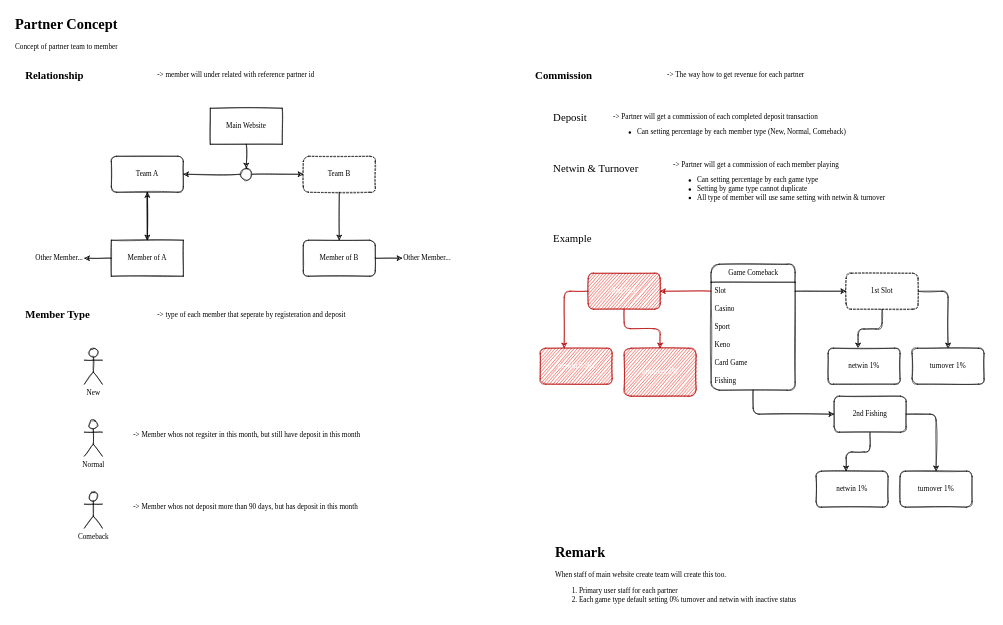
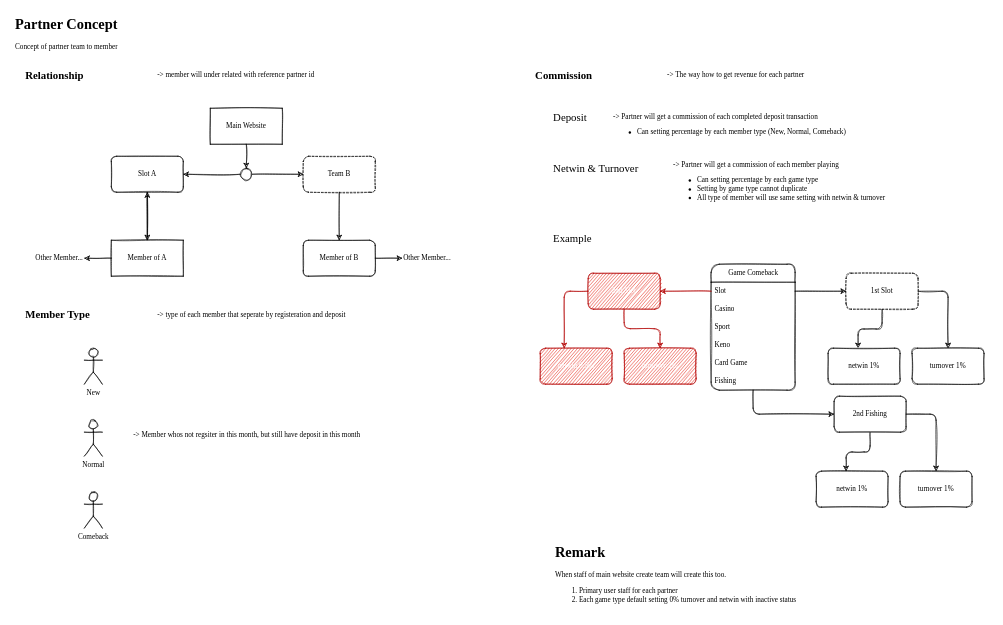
node "Team A": label "Team A" -> "Slot A"
node "turnover 2%": size 72x48 -> 72x36
node "-> Member whos not deposit more than 90 days, but has deposit in this month": removed
